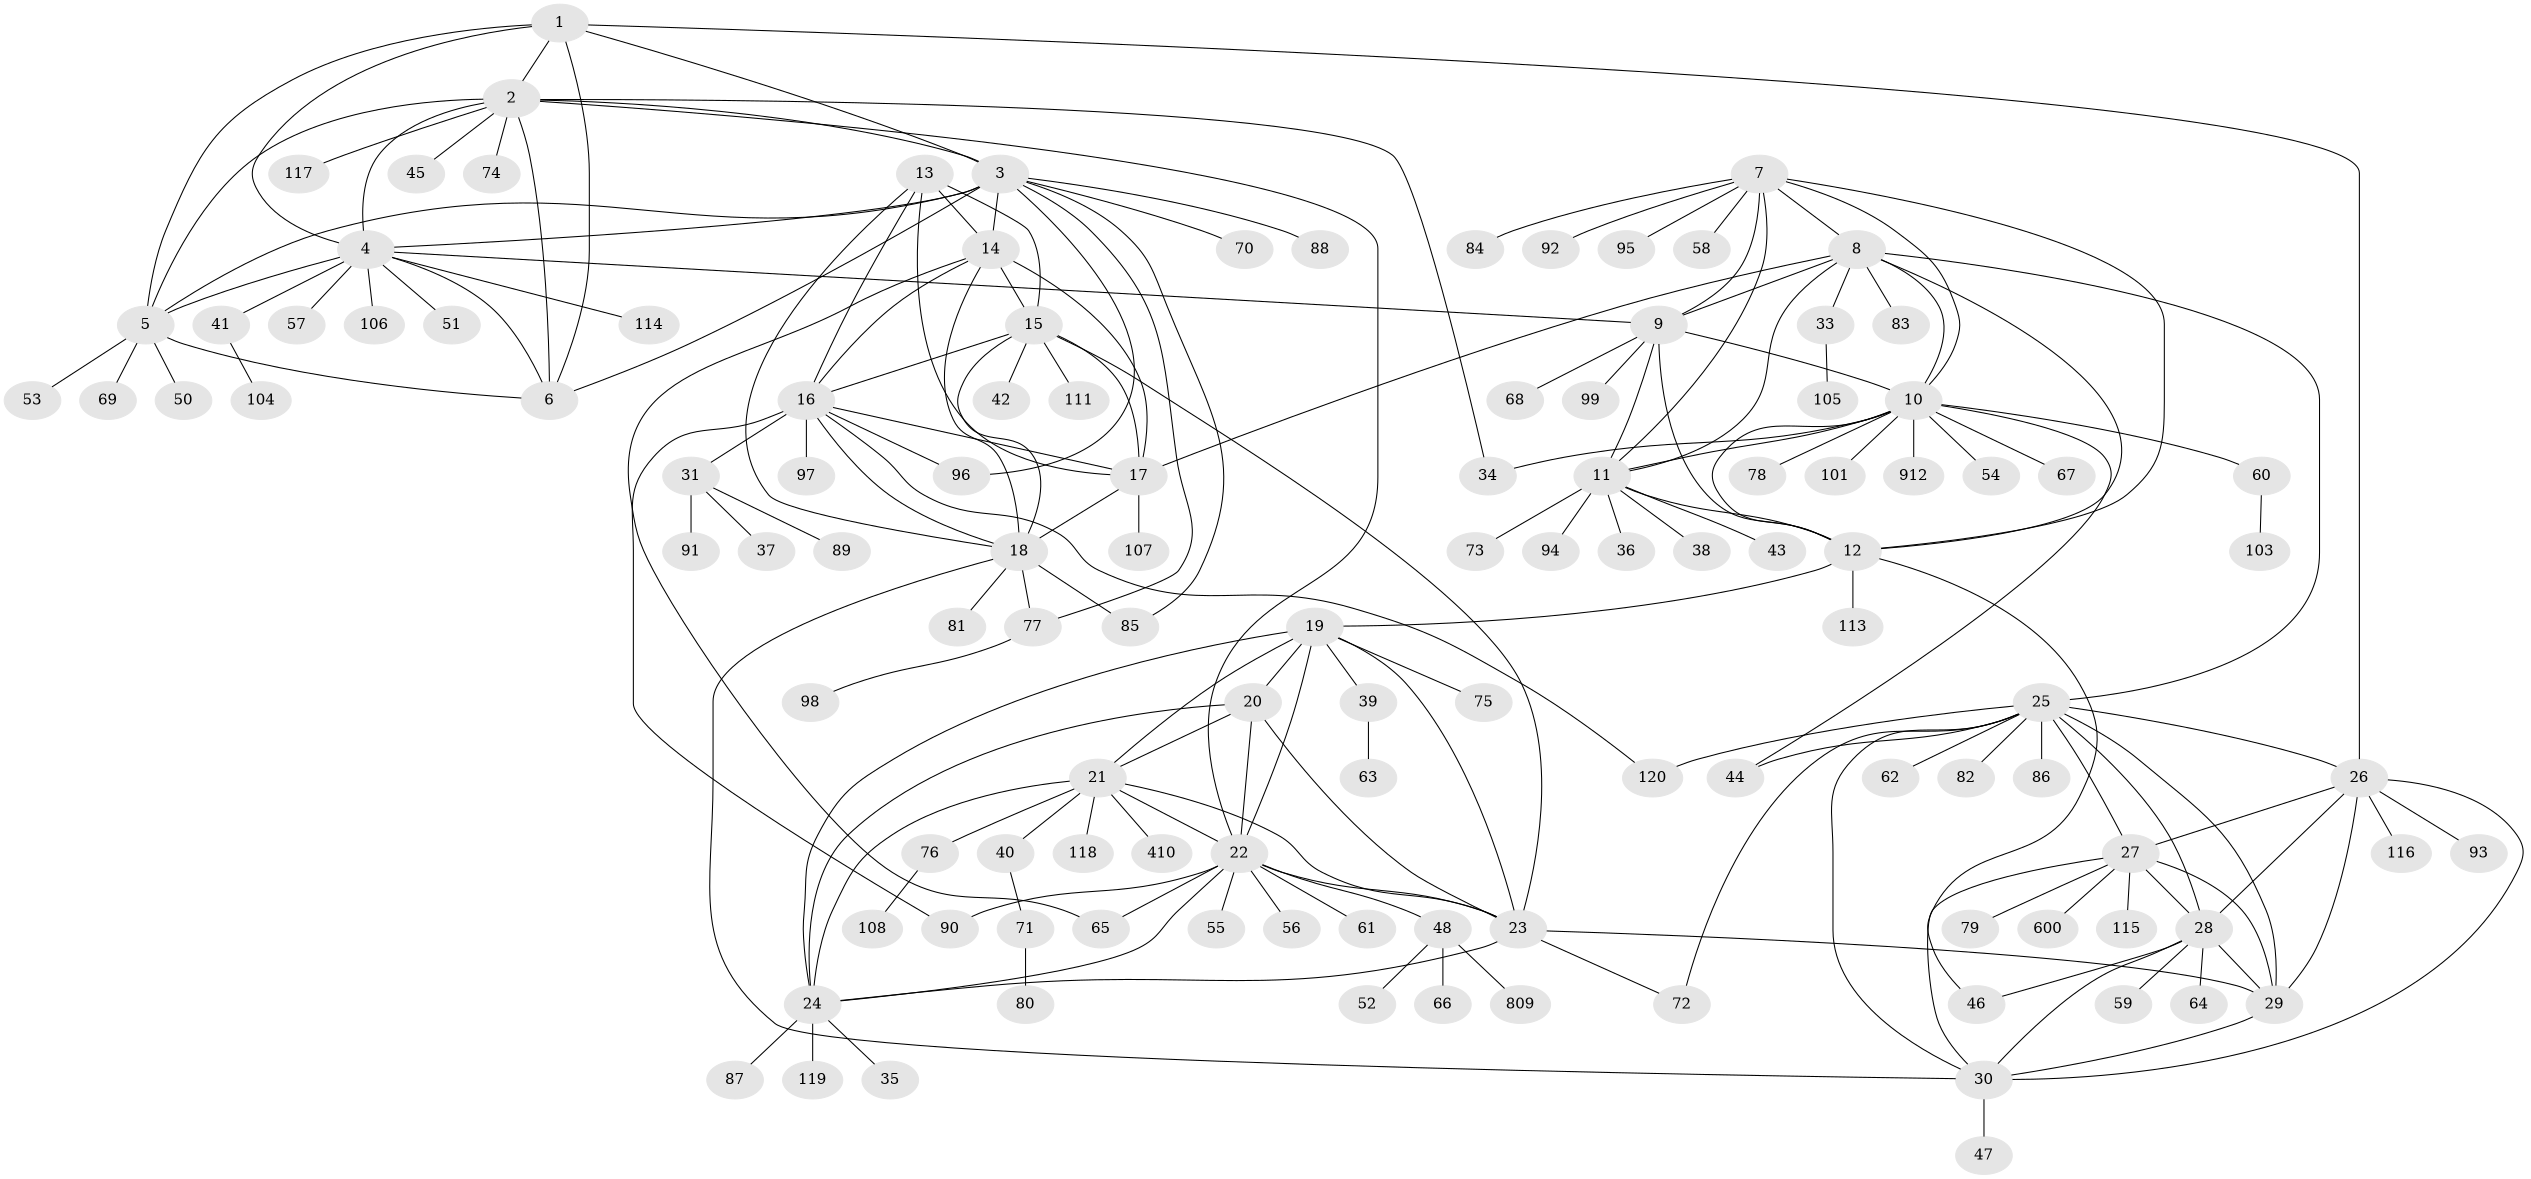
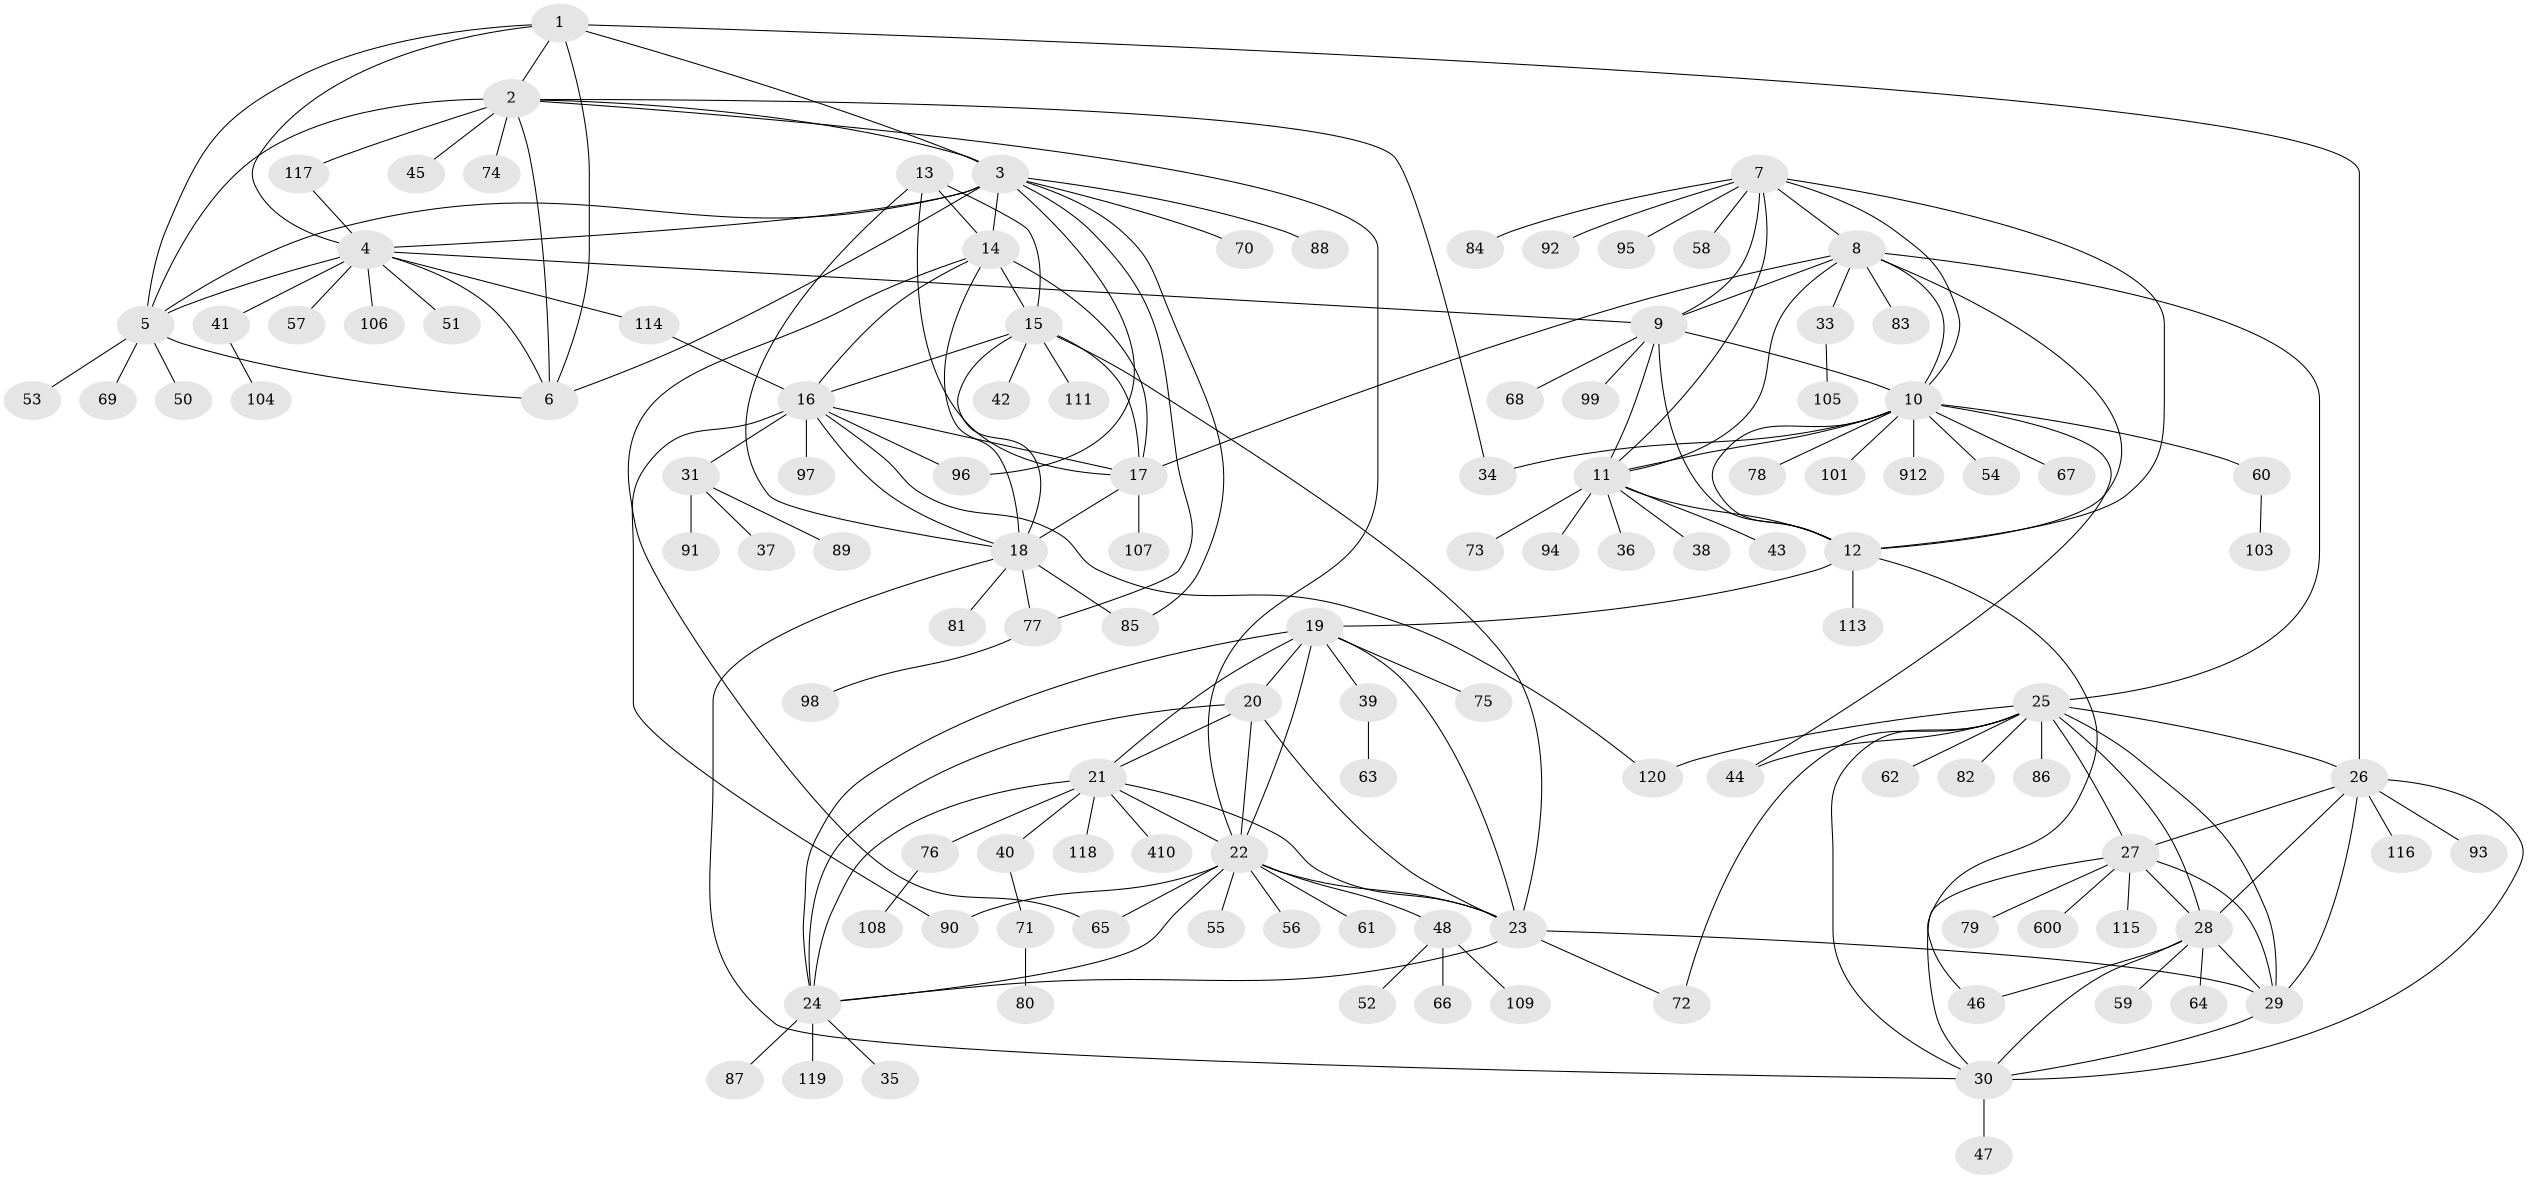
edge "2" -- "4": now "117" -- "4"
edge "13" -- "16": now "114" -- "16"
node "809": label "809" -> "109"
